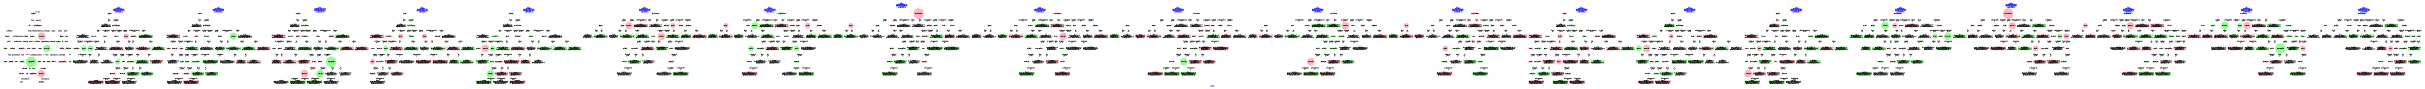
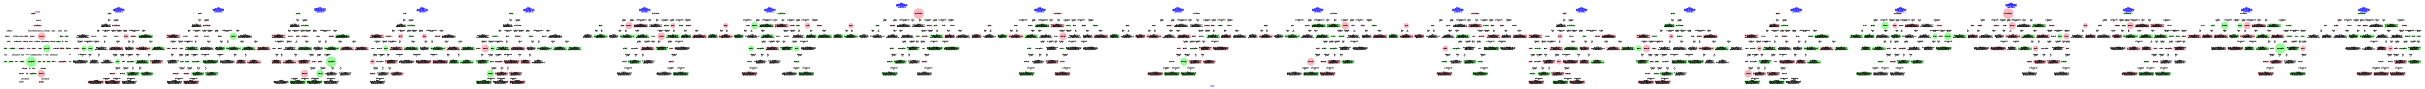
node "Image": removed
node "Description": fillcolor white -> palegreen
node "E40_Legal_Body1": fillcolor white -> palegreen
edge "E52_Time-Span4" -> "E82_Actor_Appellation2": now "E21_Person2" -> "E82_Actor_Appellation2"
edge "E40_Legal_Body1" -> "OwnerURI": now "Dimension" -> "OwnerURI"
node "AquisitionDate": fillcolor lightpink -> palegreen
node "ArtistAppellation_URI": fillcolor lightpink -> palegreen
node "Acquisition": label "Acquisition" -> "ArtistDiedDate"
